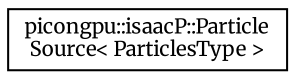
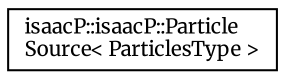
node "picongpu::isaacP::Particle Source< ParticlesType >": label "picongpu::isaacP::Particle Source< ParticlesType >" -> "isaacP::isaacP::Particle Source< ParticlesType >"
